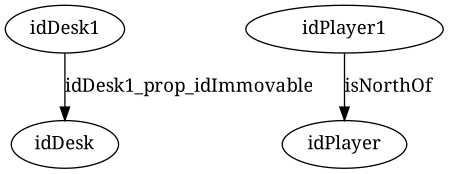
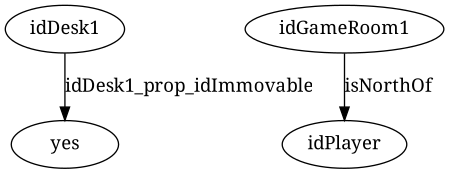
node "idPlayer1": label "idPlayer1" -> "idGameRoom1"
node "idDesk": label "idDesk" -> "yes"
